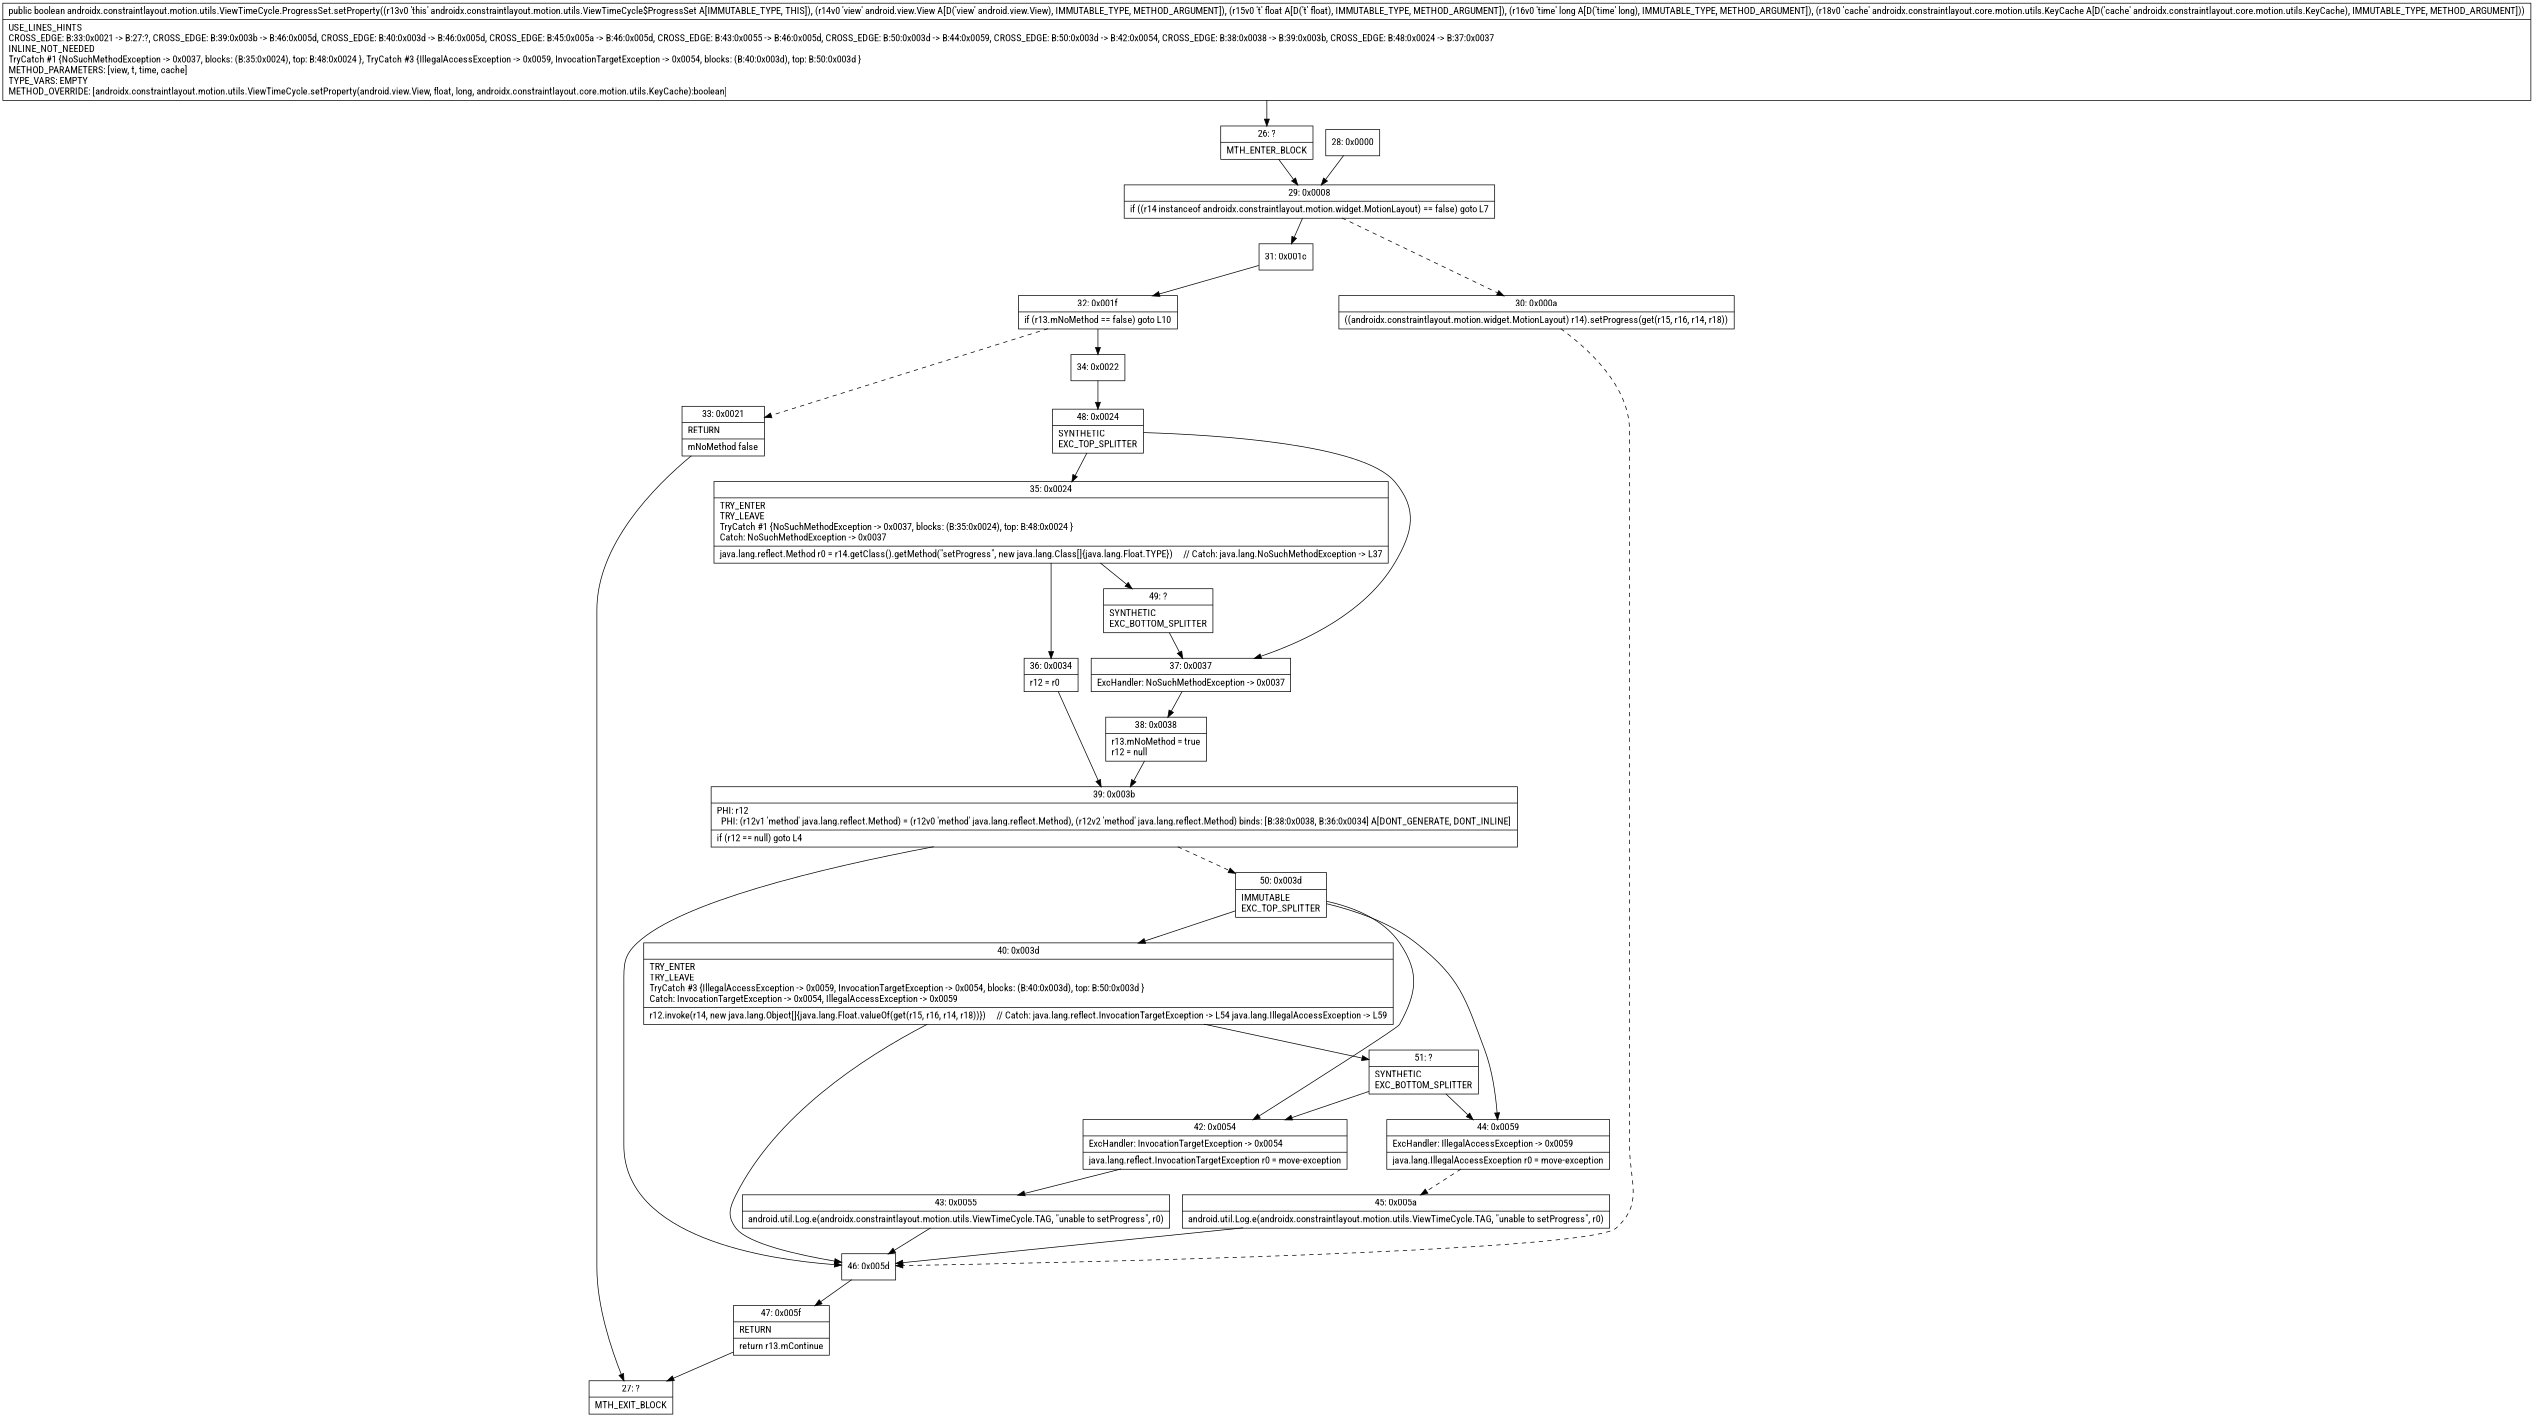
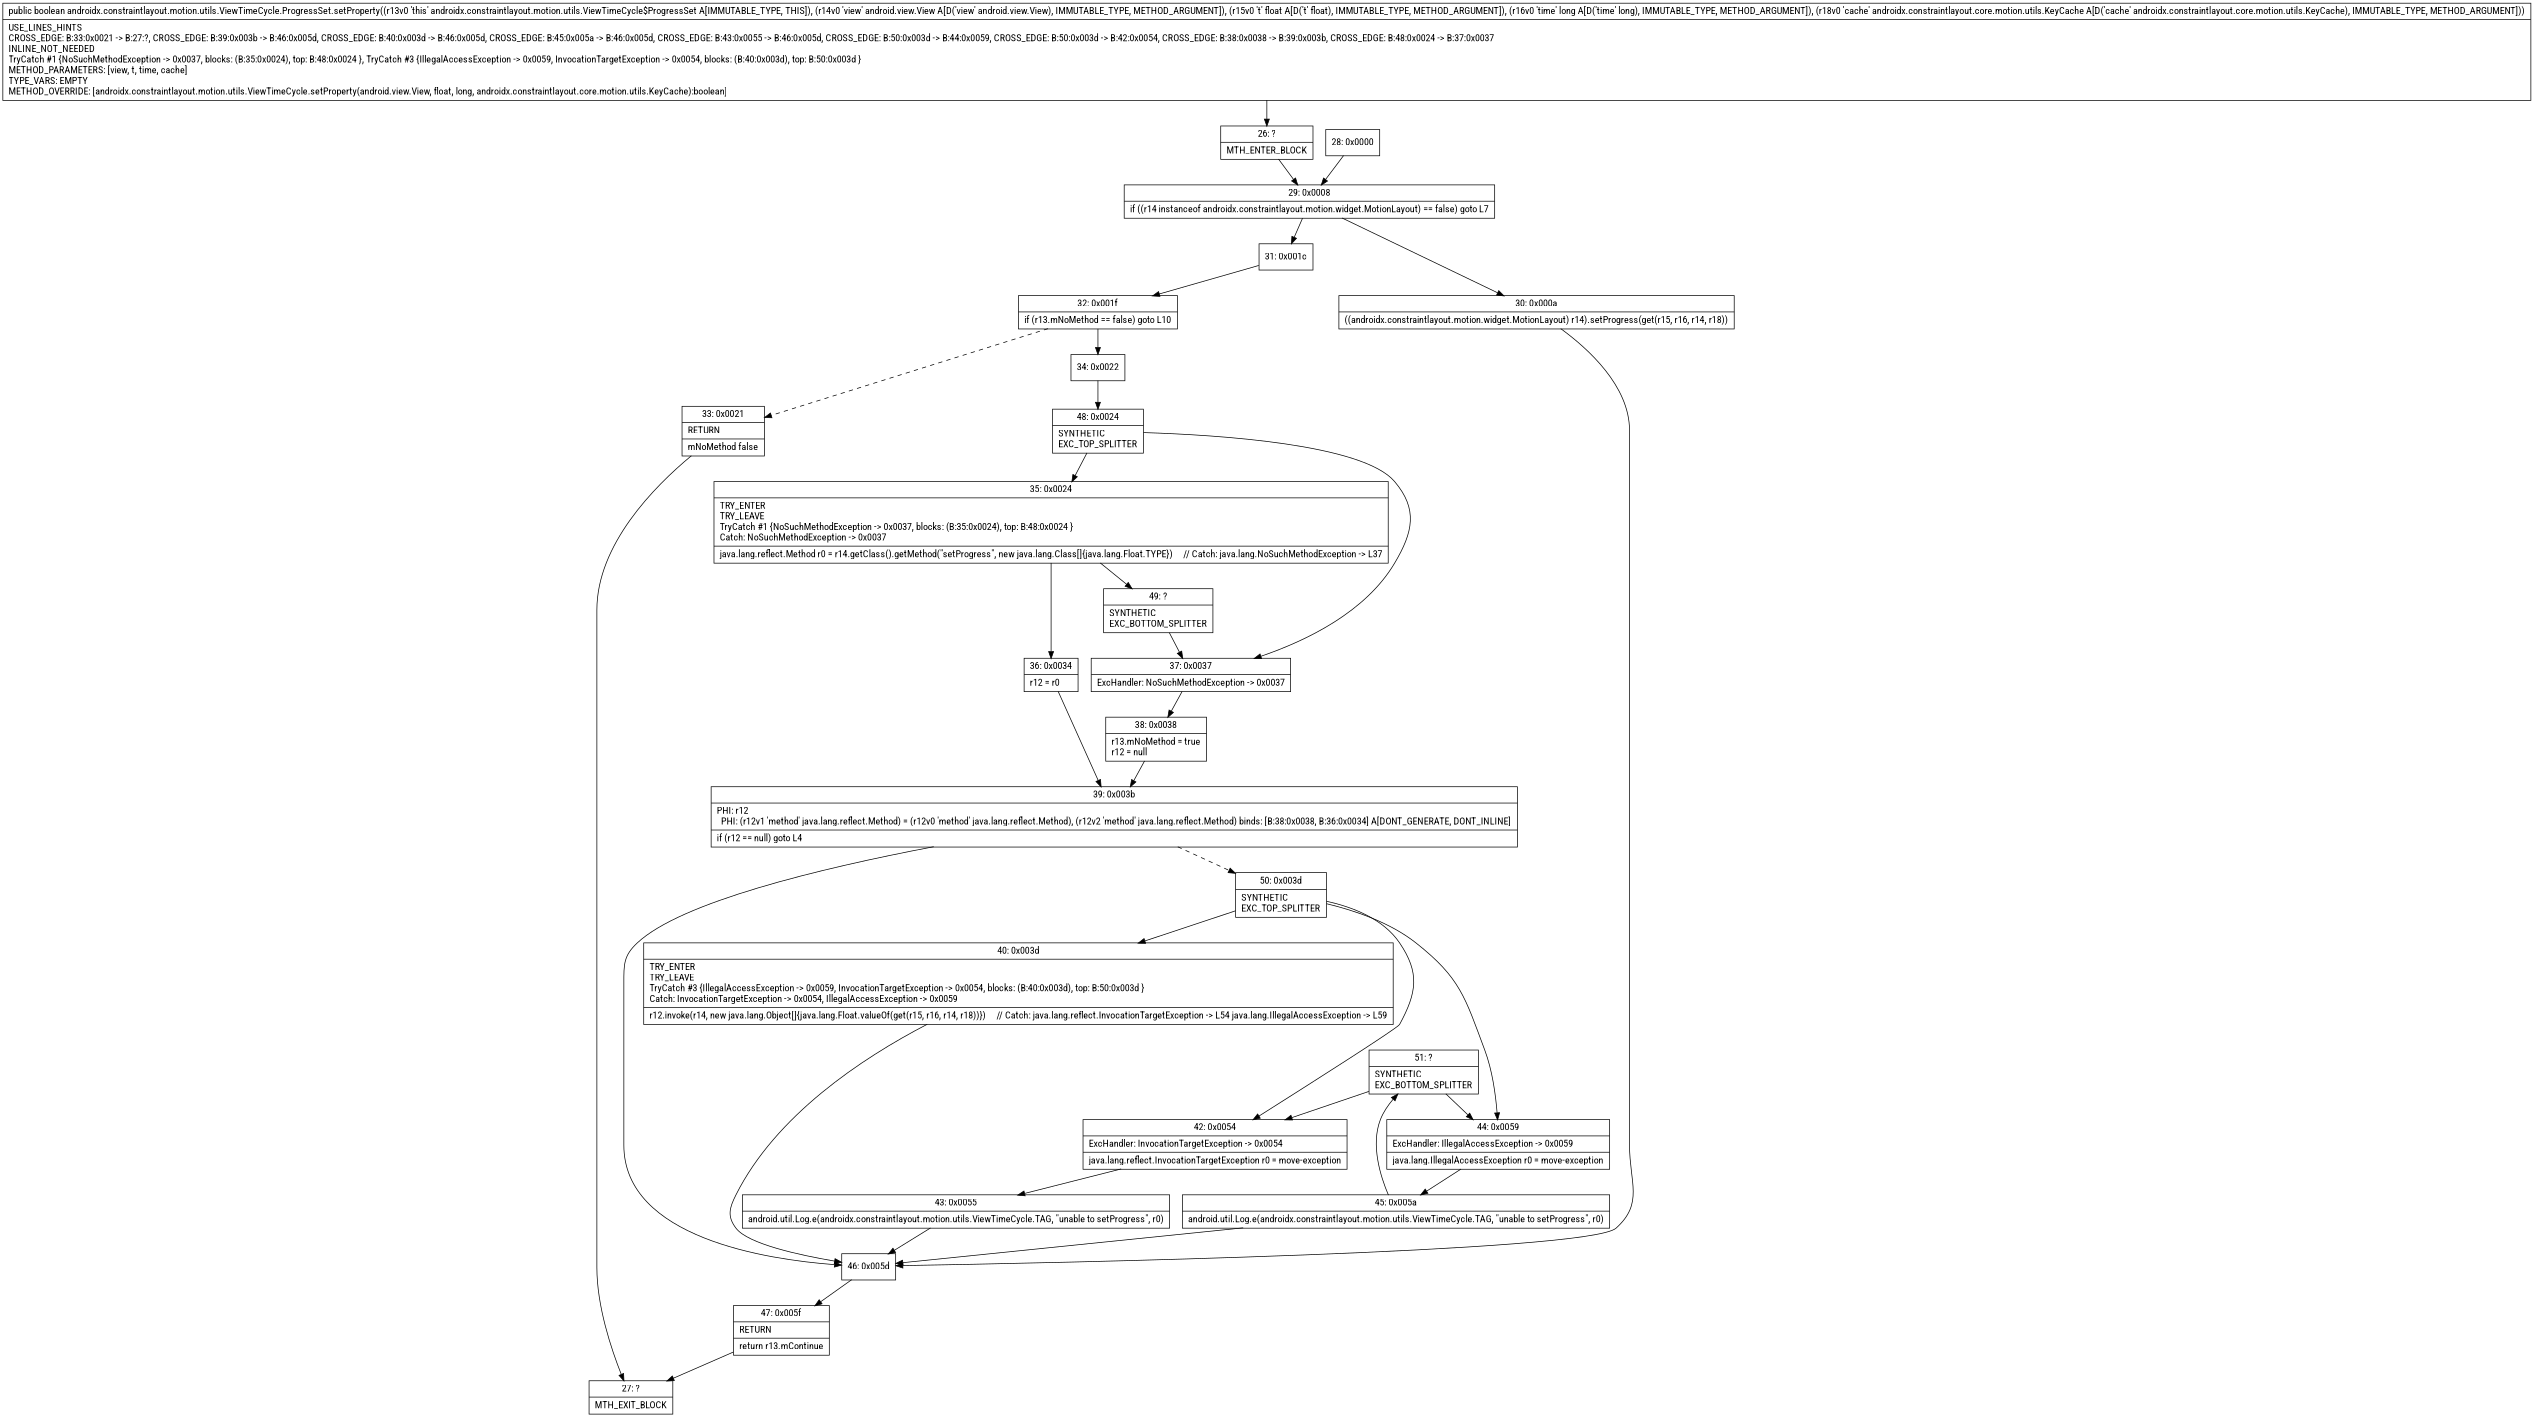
edge "29: 0x0008" -> "30: 0x000a": style dashed -> solid
node "50: 0x003d": text "IMMUTABLE" -> "SYNTHETIC"
edge "40: 0x003d" -> "51: ?": now "45: 0x005a" -> "51: ?"
edge "30: 0x000a" -> "46: 0x005d": style dashed -> solid
edge "44: 0x0059" -> "45: 0x005a": style dashed -> solid
